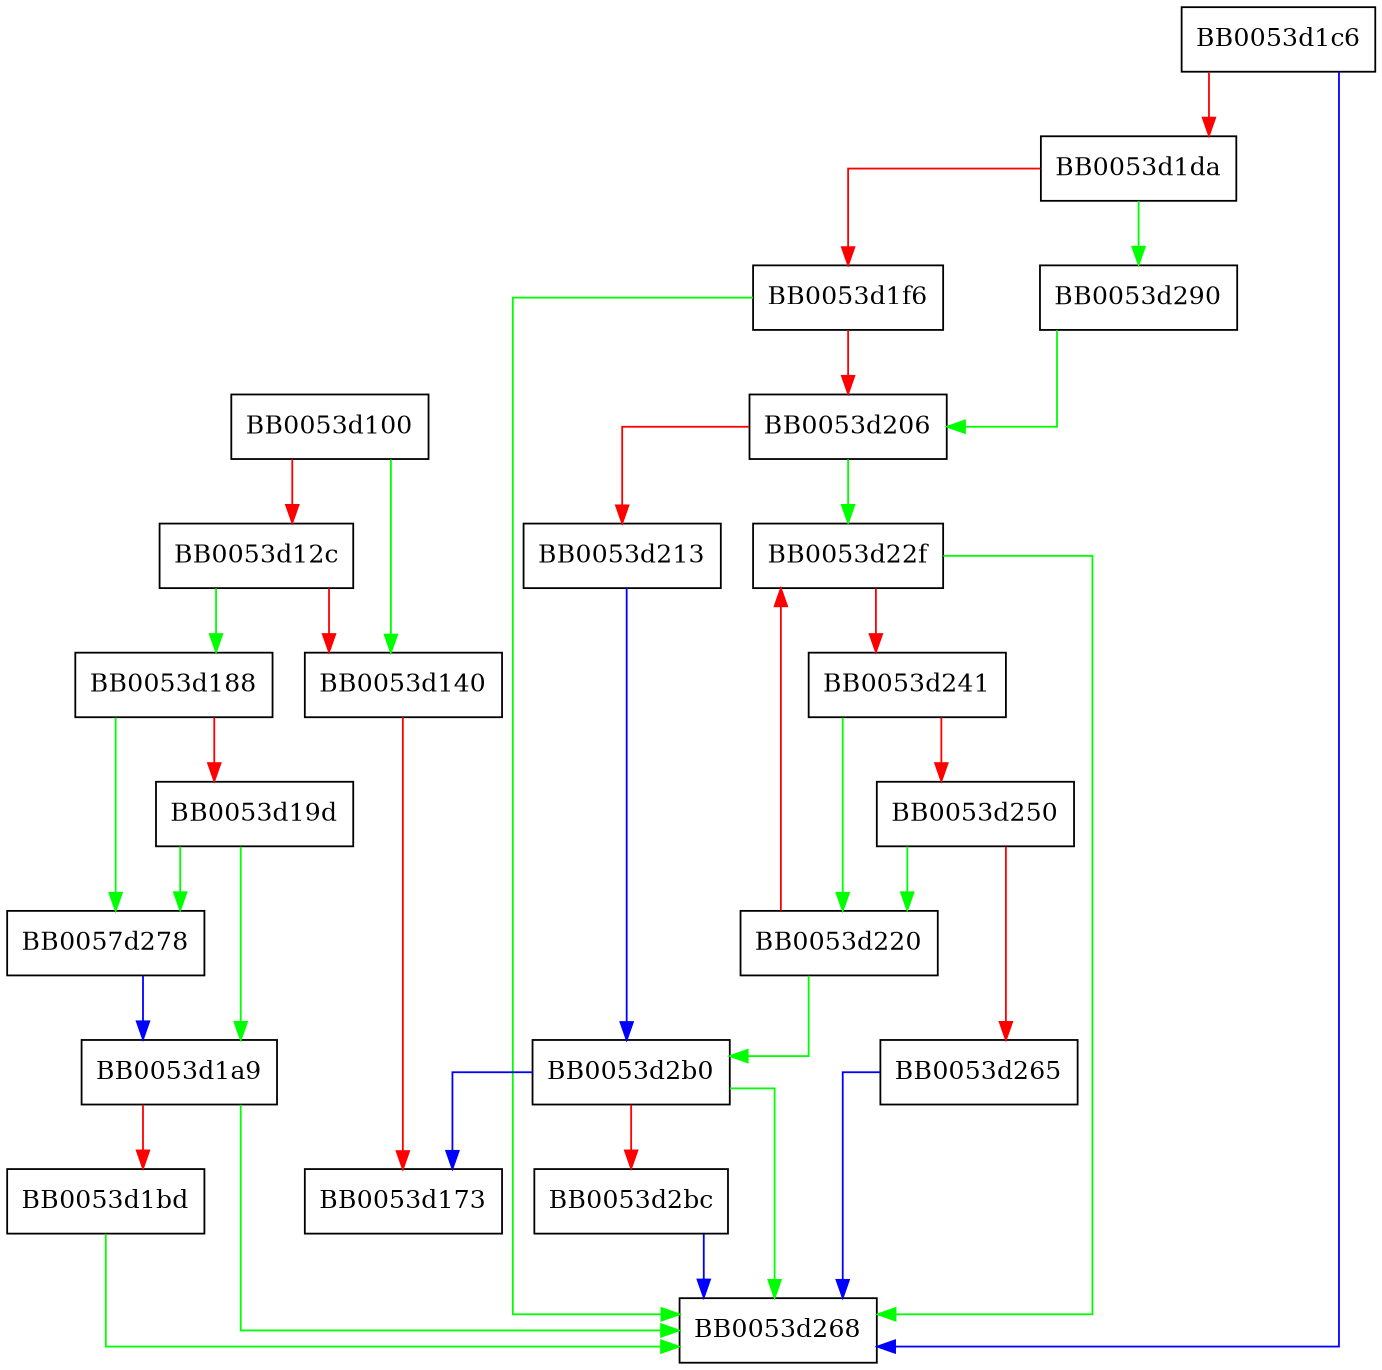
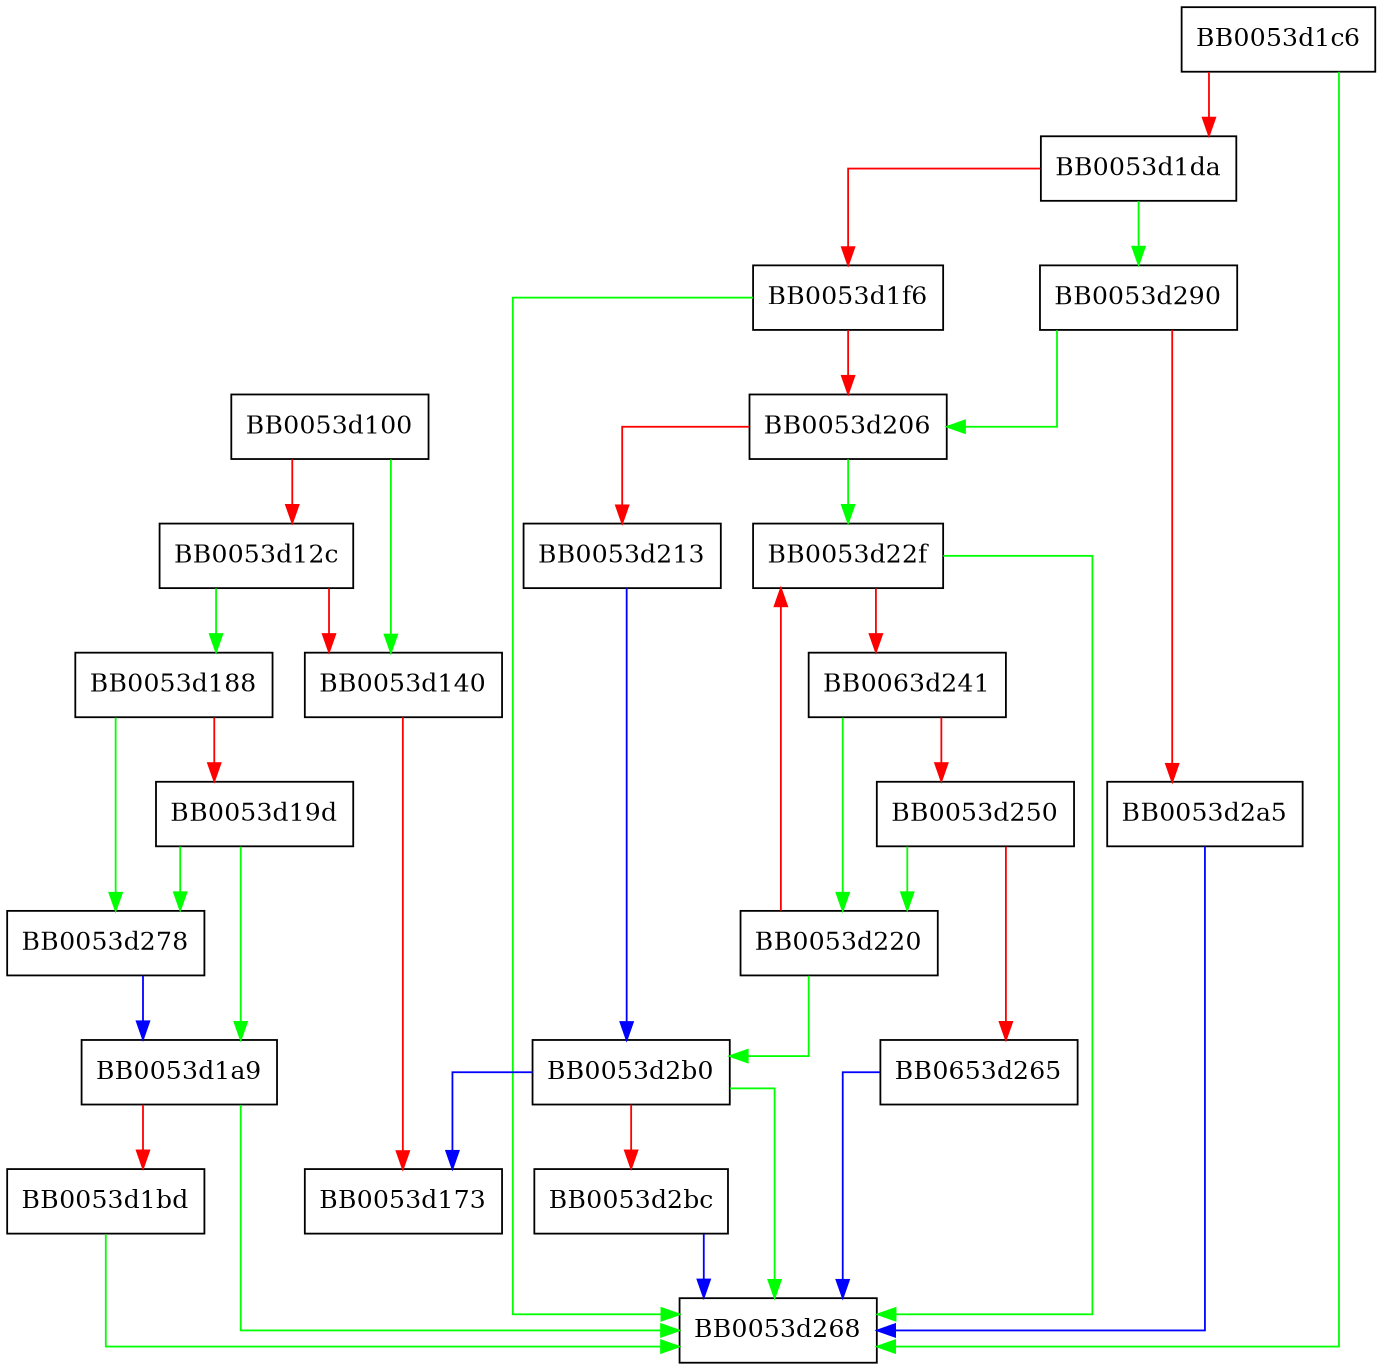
node "BB0053d241": label "BB0053d241" -> "BB0063d241"
node "BB0053d2a5": added
edge "BB0053d1c6" -> "BB0053d268": color blue -> green
node "BB0057d278": label "BB0057d278" -> "BB0053d278"
node "BB0053d265": label "BB0053d265" -> "BB0653d265"
